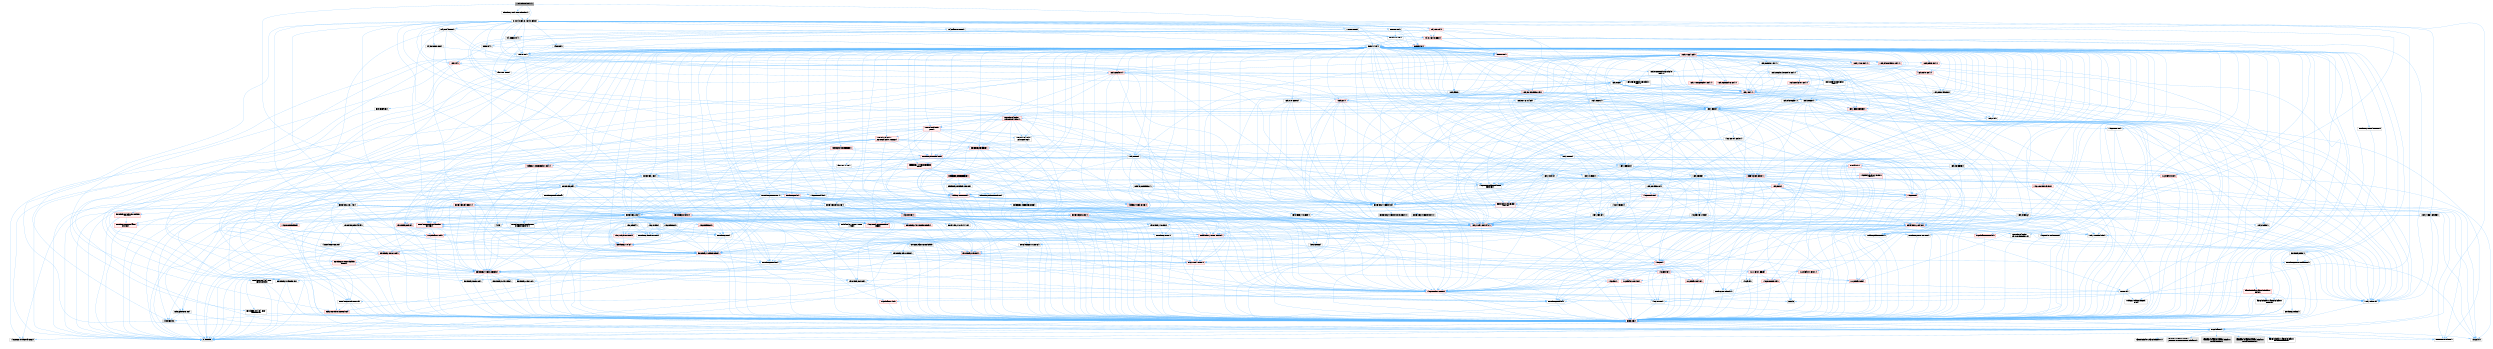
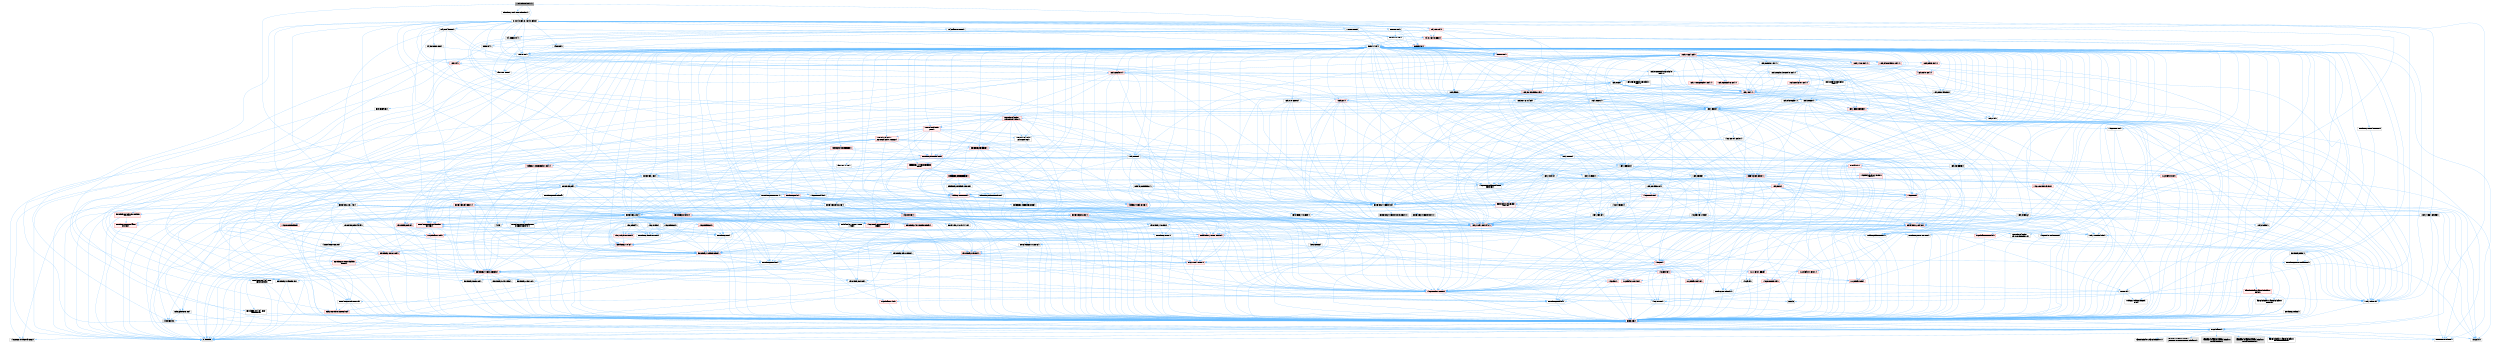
edge "CoreMinimal.h" -> "Templates/IsClass.h": now "CoreMinimal.h" -> "PreprocessorHelpers.h"
node "Concepts/GetTypeHashable.h": removed
